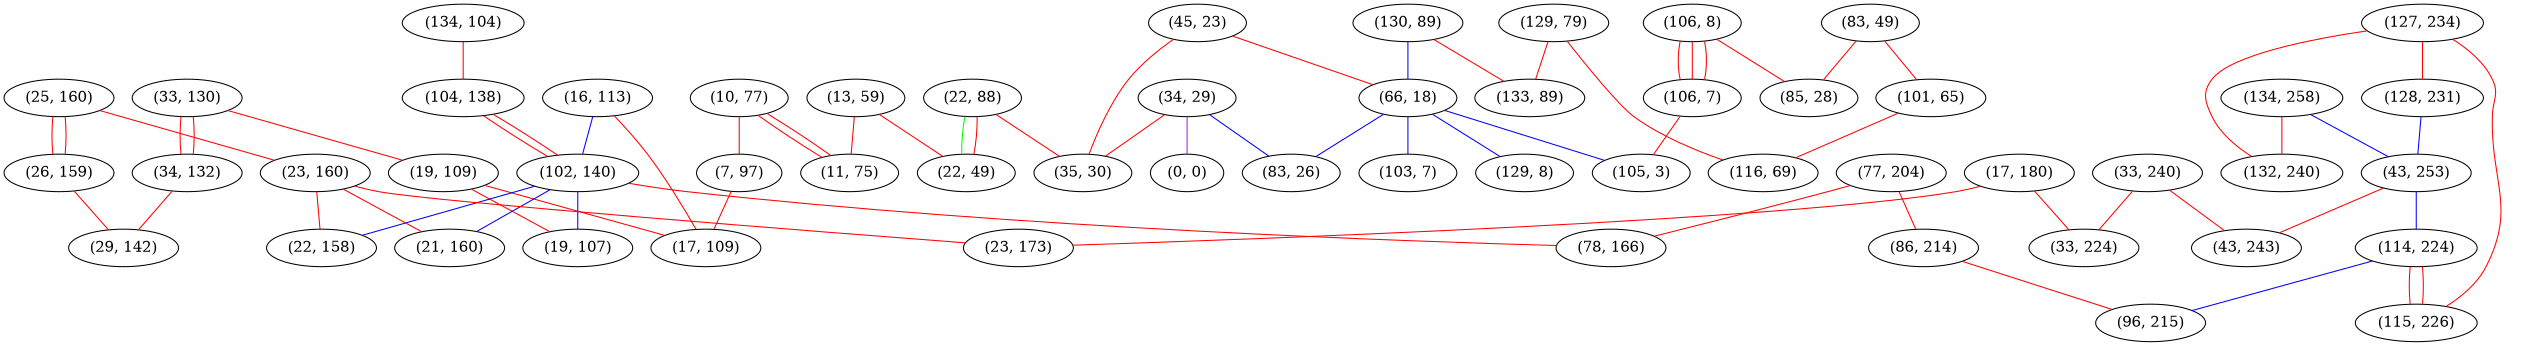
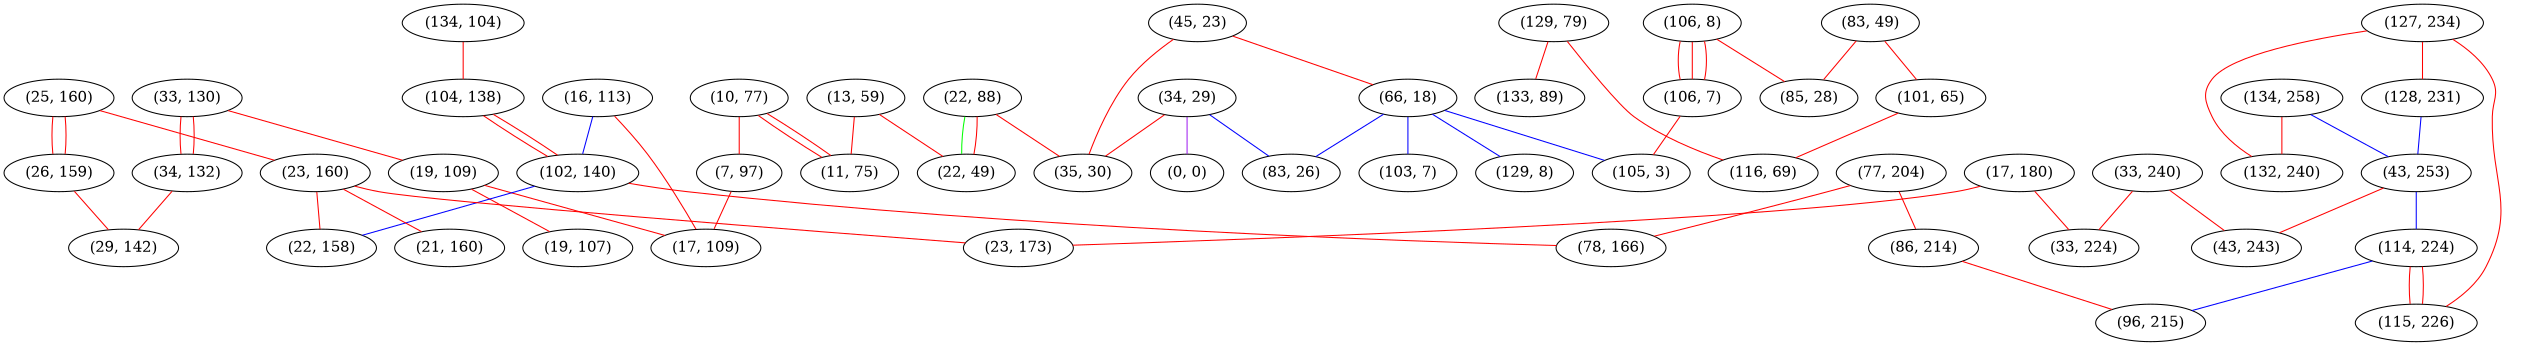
node "(130, 89)": removed
edge "(102, 140)" -- "(19, 107)": removed
edge "(102, 140)" -- "(21, 160)": removed
